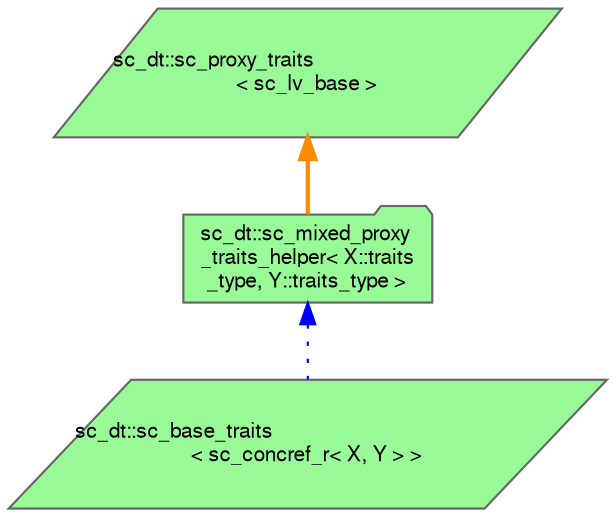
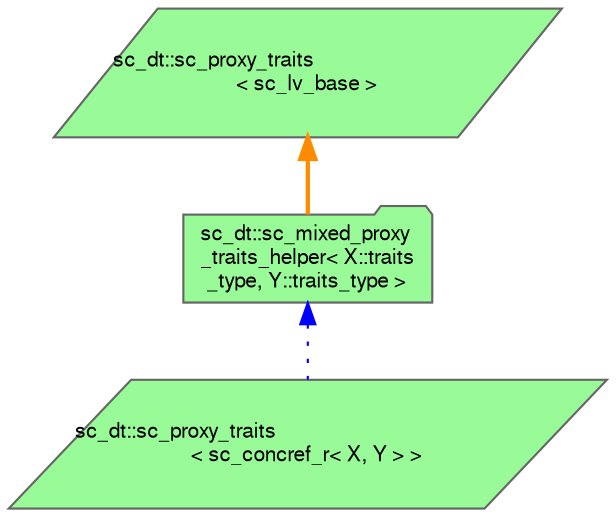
node "sc_dt::sc_base_traits < sc_concref_r< X, Y > >": label "sc_dt::sc_base_traits < sc_concref_r< X, Y > >" -> "sc_dt::sc_proxy_traits < sc_concref_r< X, Y > >"
